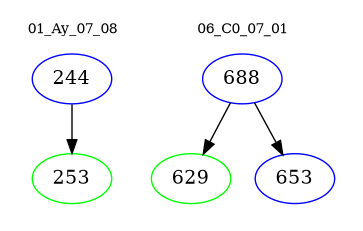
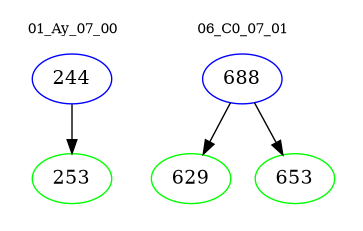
cluster "01_Ay_07_08": label "01_Ay_07_08" -> "01_Ay_07_00"
node "653": color blue -> green
